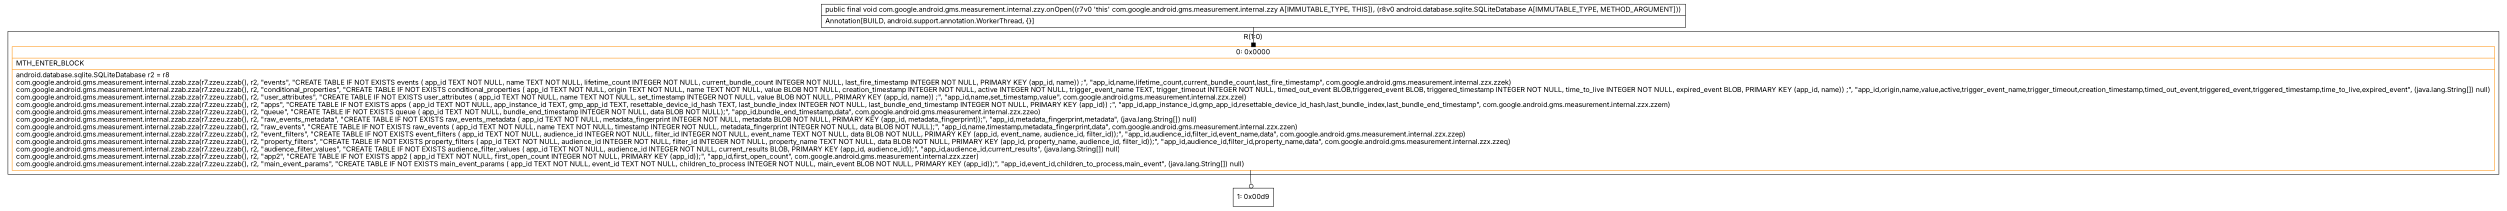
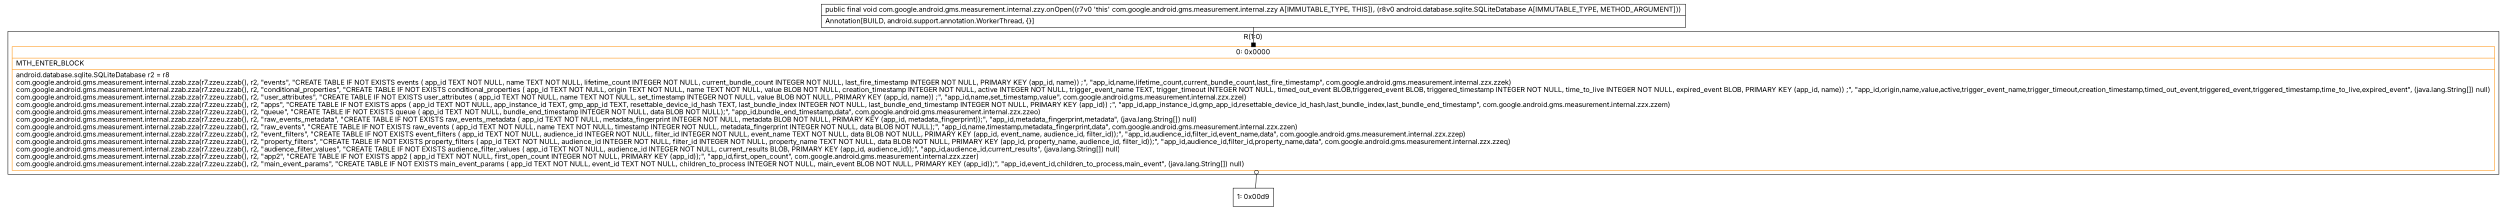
edge "0: 0x0000" -> "1: 0x00d9": reversed
